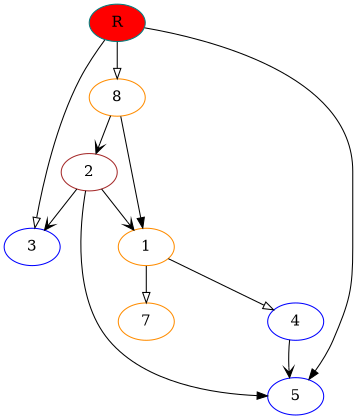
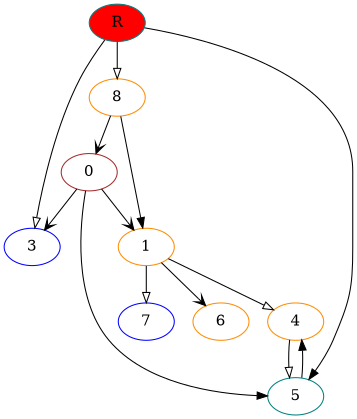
node "2": label "2" -> "0"
node "7": color darkorange -> blue
node "6": added
node "4": color blue -> darkorange
edge "4" -> "5": arrowhead vee -> onormal
edge "5" -> "4": added
node "5": color blue -> teal
